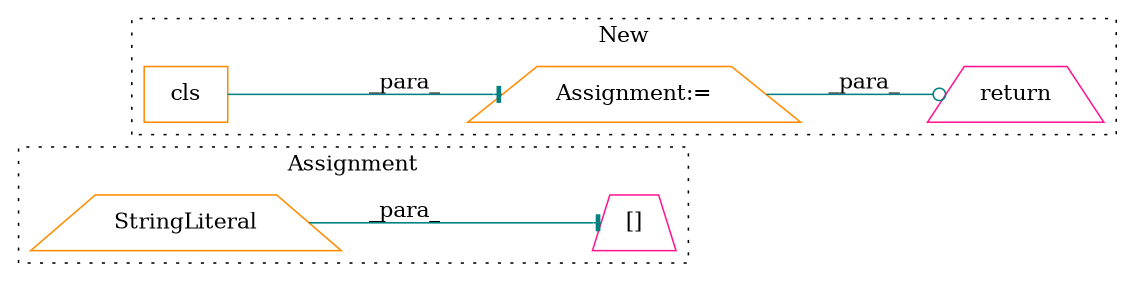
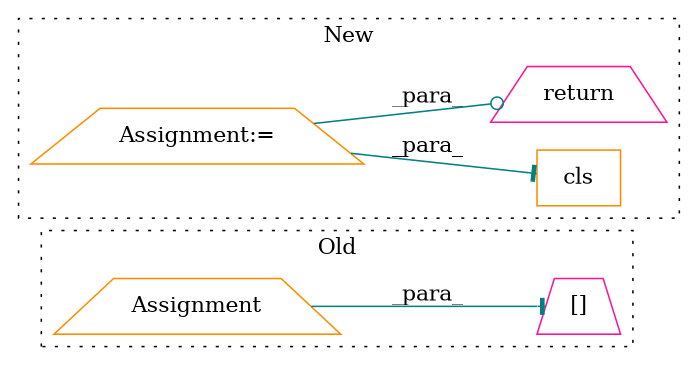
edge "cls" -> "Assignment:=": reversed
cluster "Assignment": label "Assignment" -> "Old"
node "StringLiteral": label "StringLiteral" -> "Assignment"
